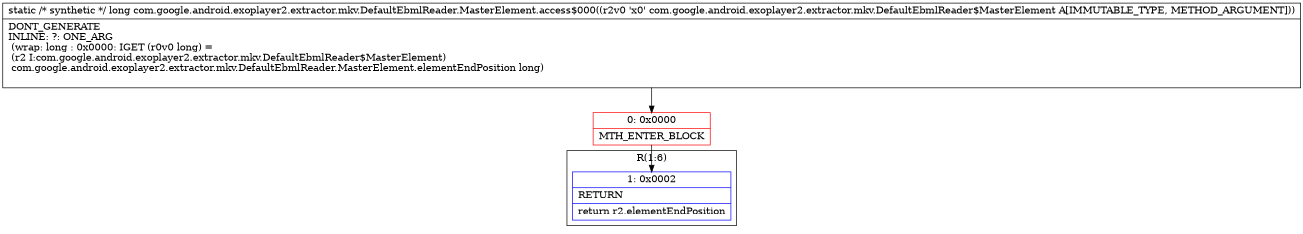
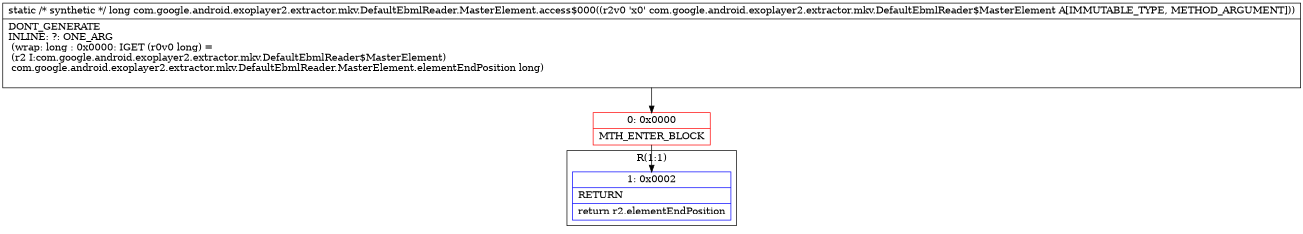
cluster "R(1:6)": label "R(1:6)" -> "R(1:1)"
